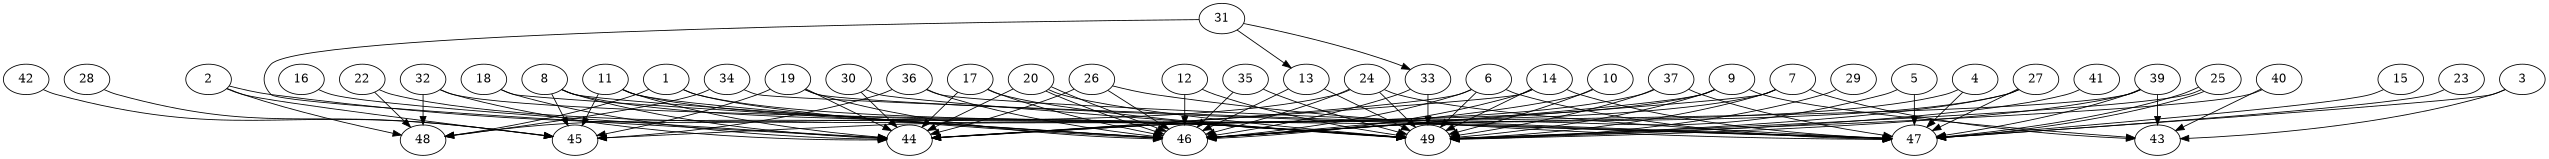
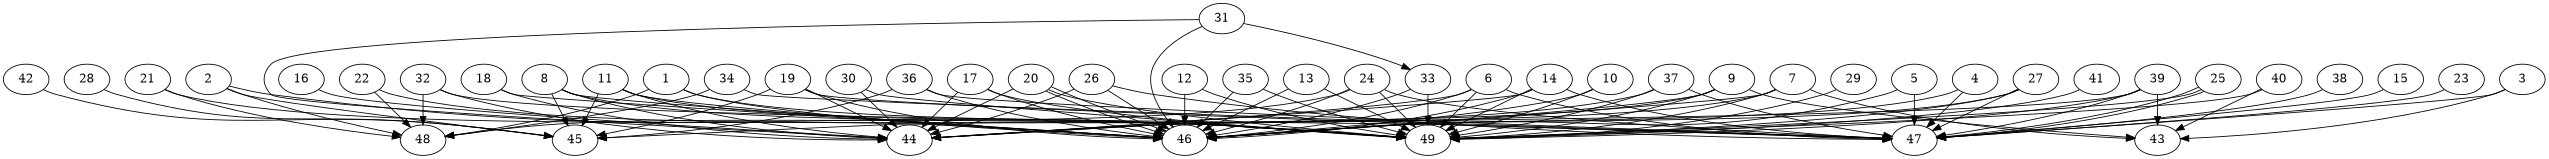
edge "31" -> "13": now "31" -> "46"
node "21": added
node "38": added
